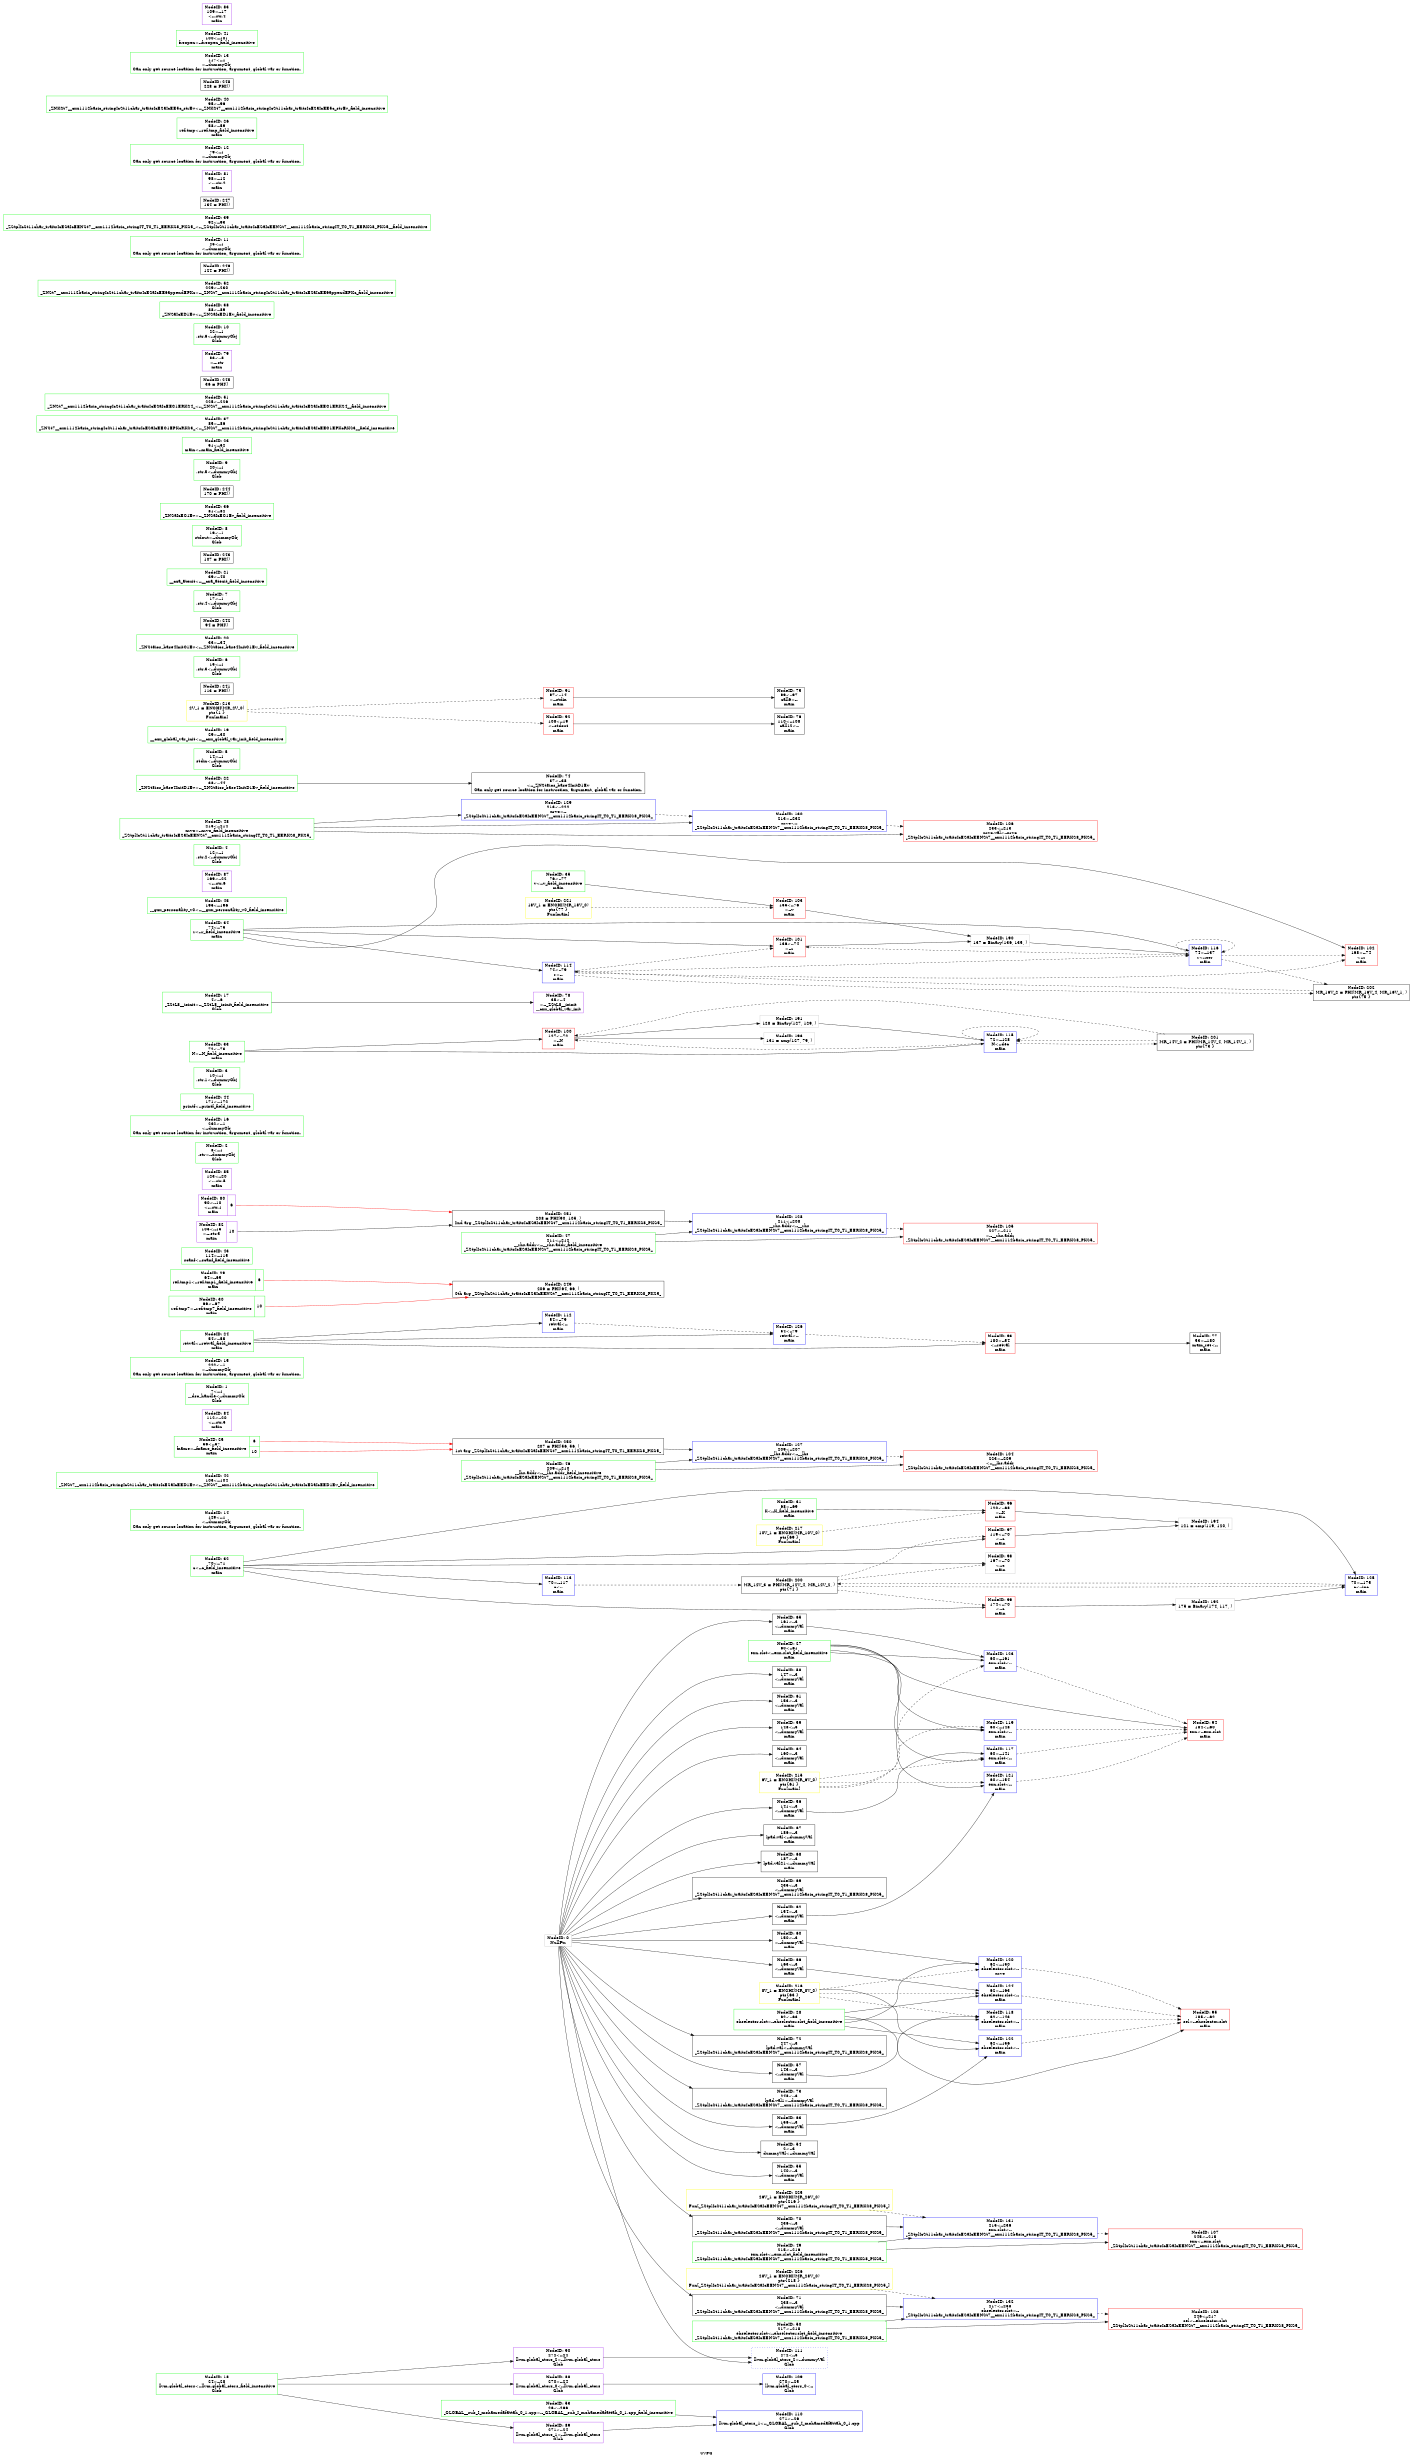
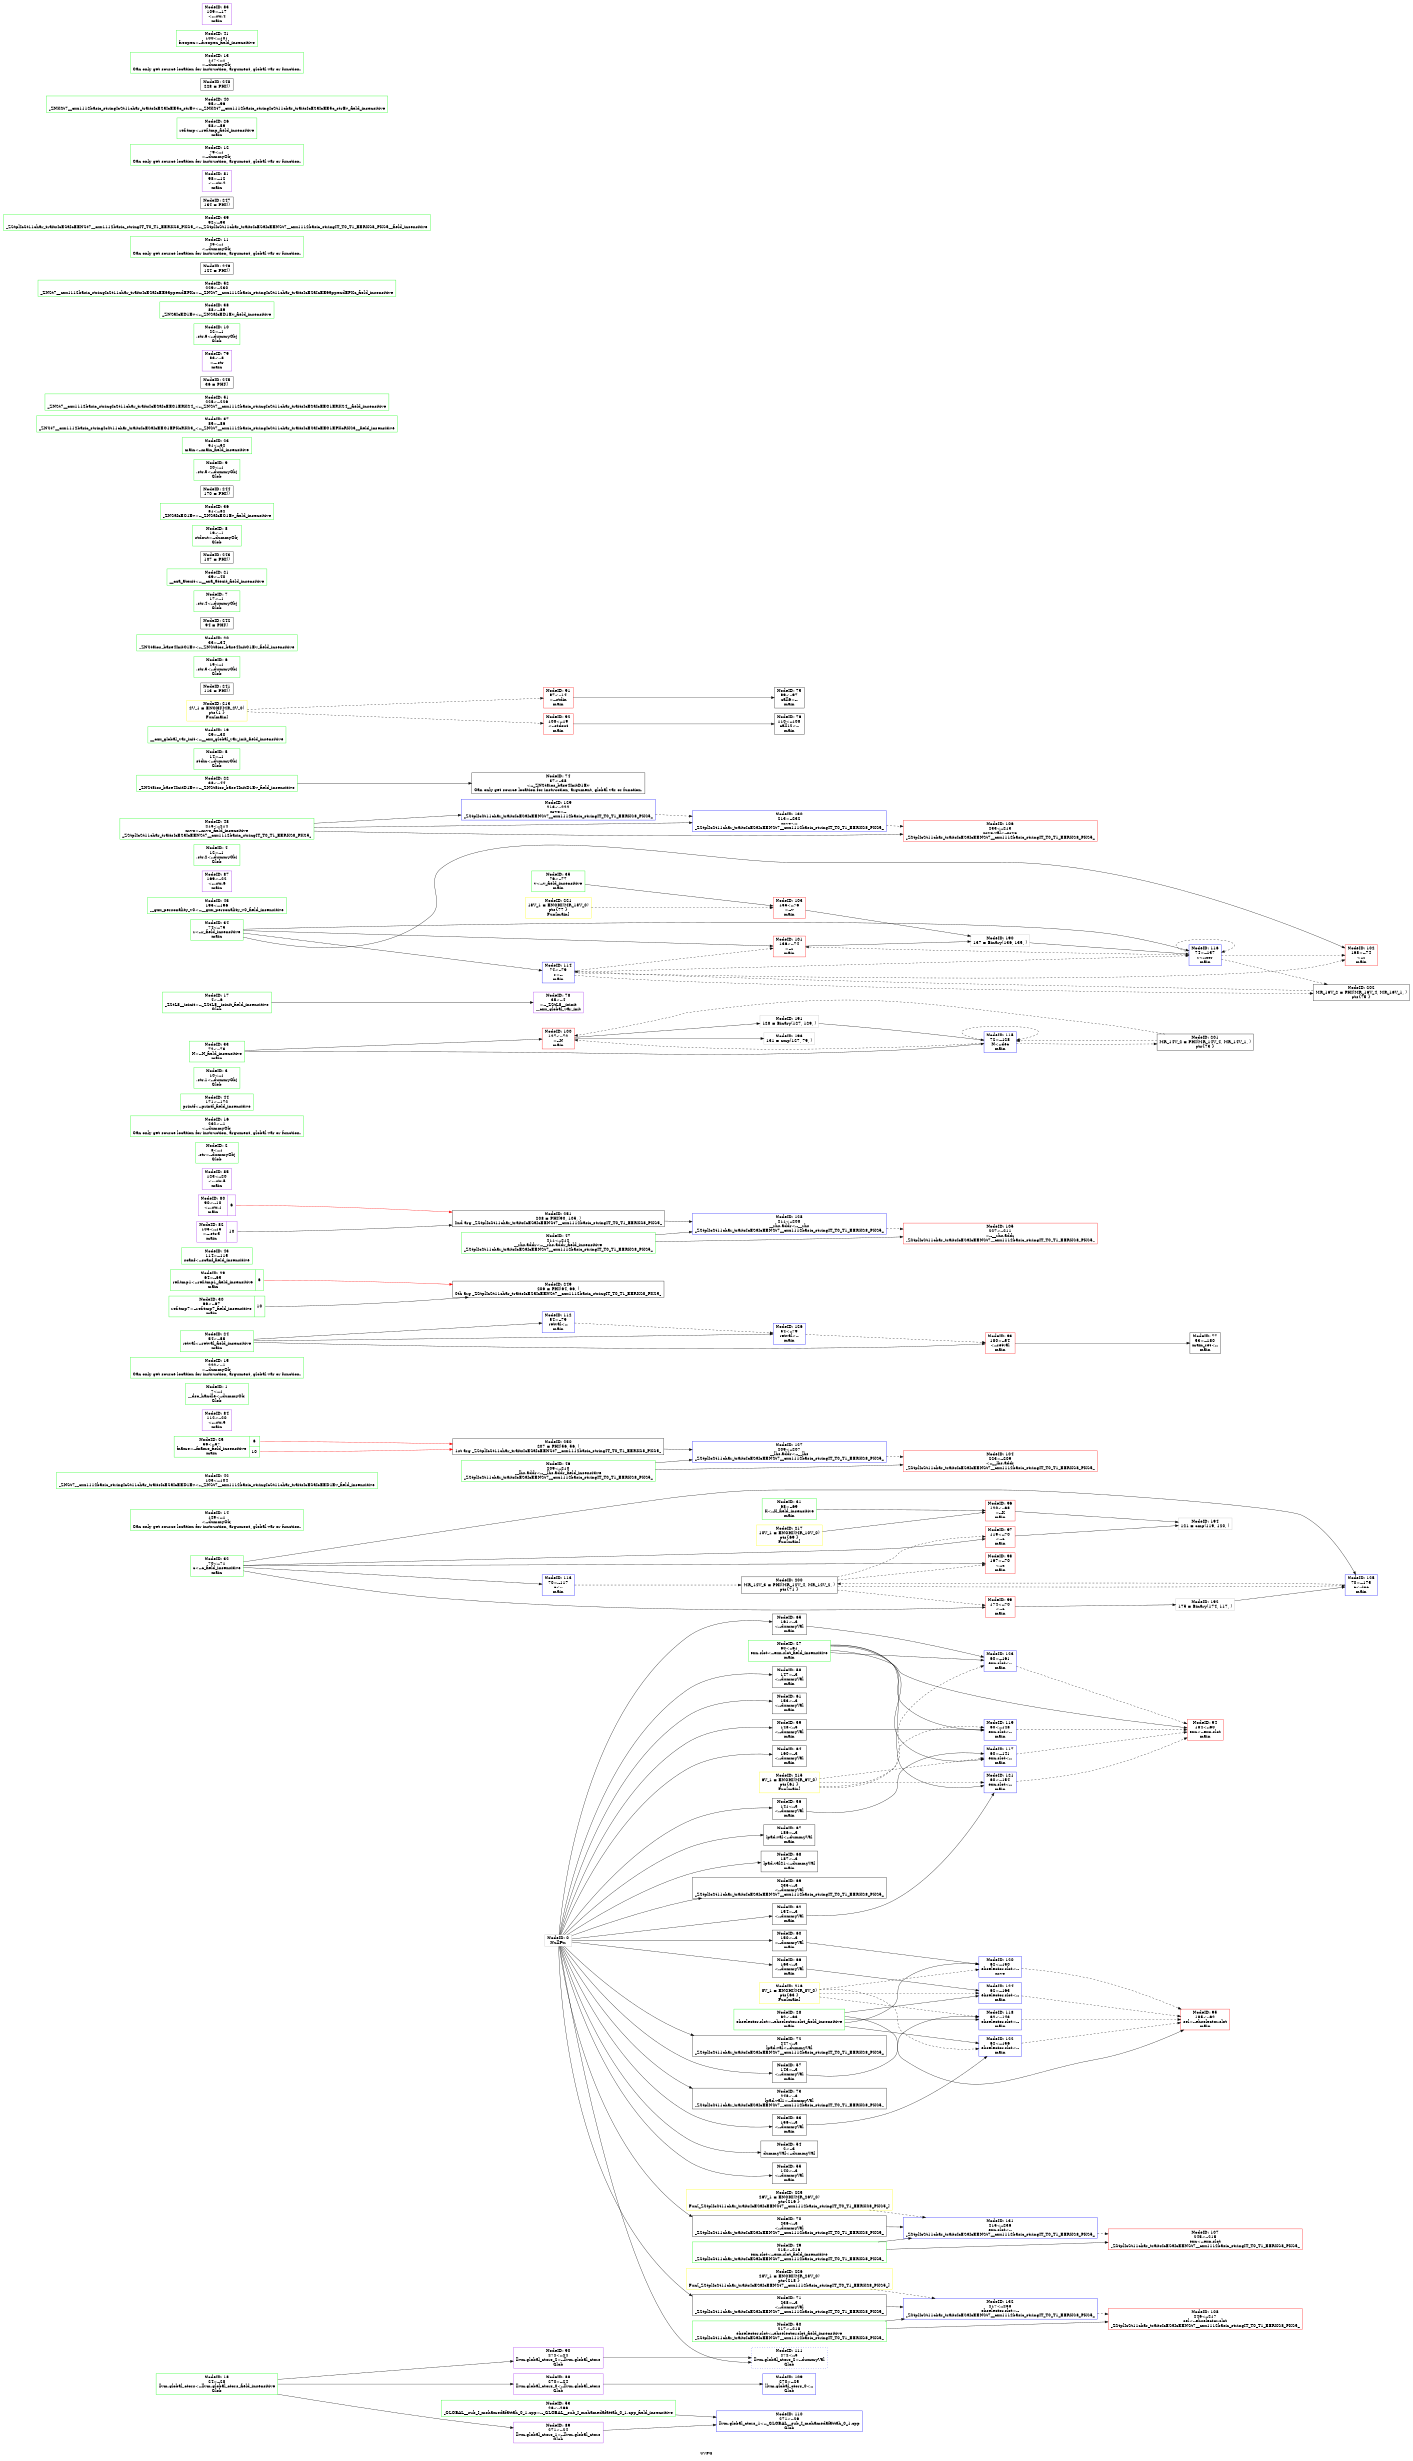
edge "NodeID: 30" -> "NodeID: 249": color red -> black
edge "NodeID: 217" -> "NodeID: 96": style dashed -> solid
node "NodeID: 98": color grey -> red
edge "NodeID: 216" -> "NodeID: 122": style solid -> dashed
